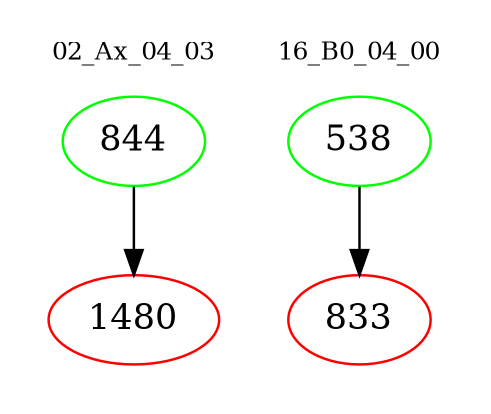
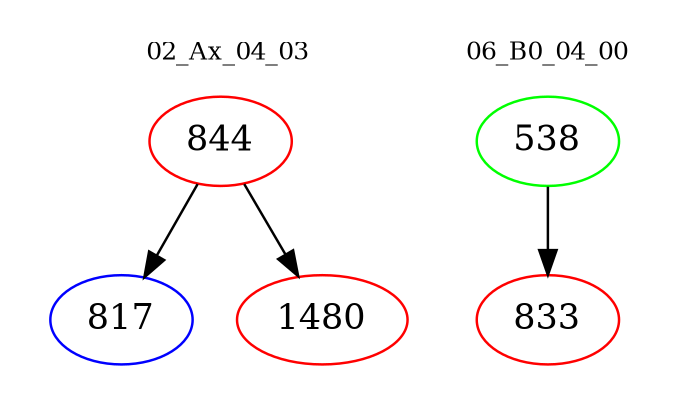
cluster "16_B0_04_00": label "16_B0_04_00" -> "06_B0_04_00"
node "844": color green -> red
node "817": added
